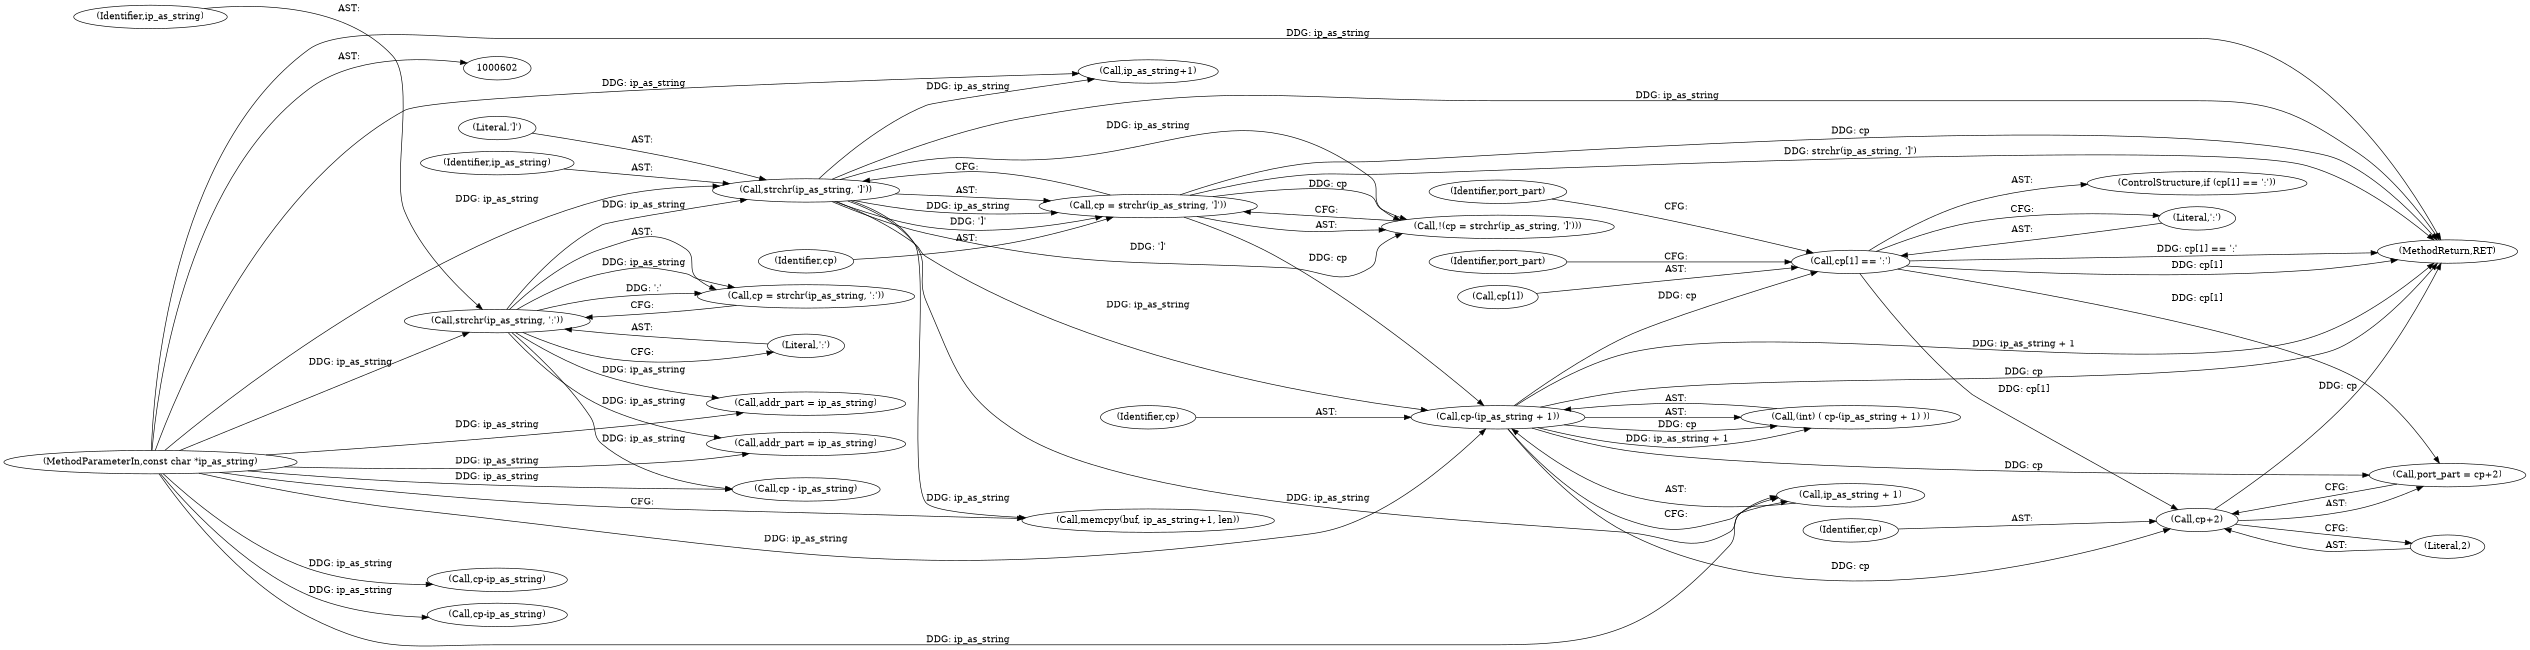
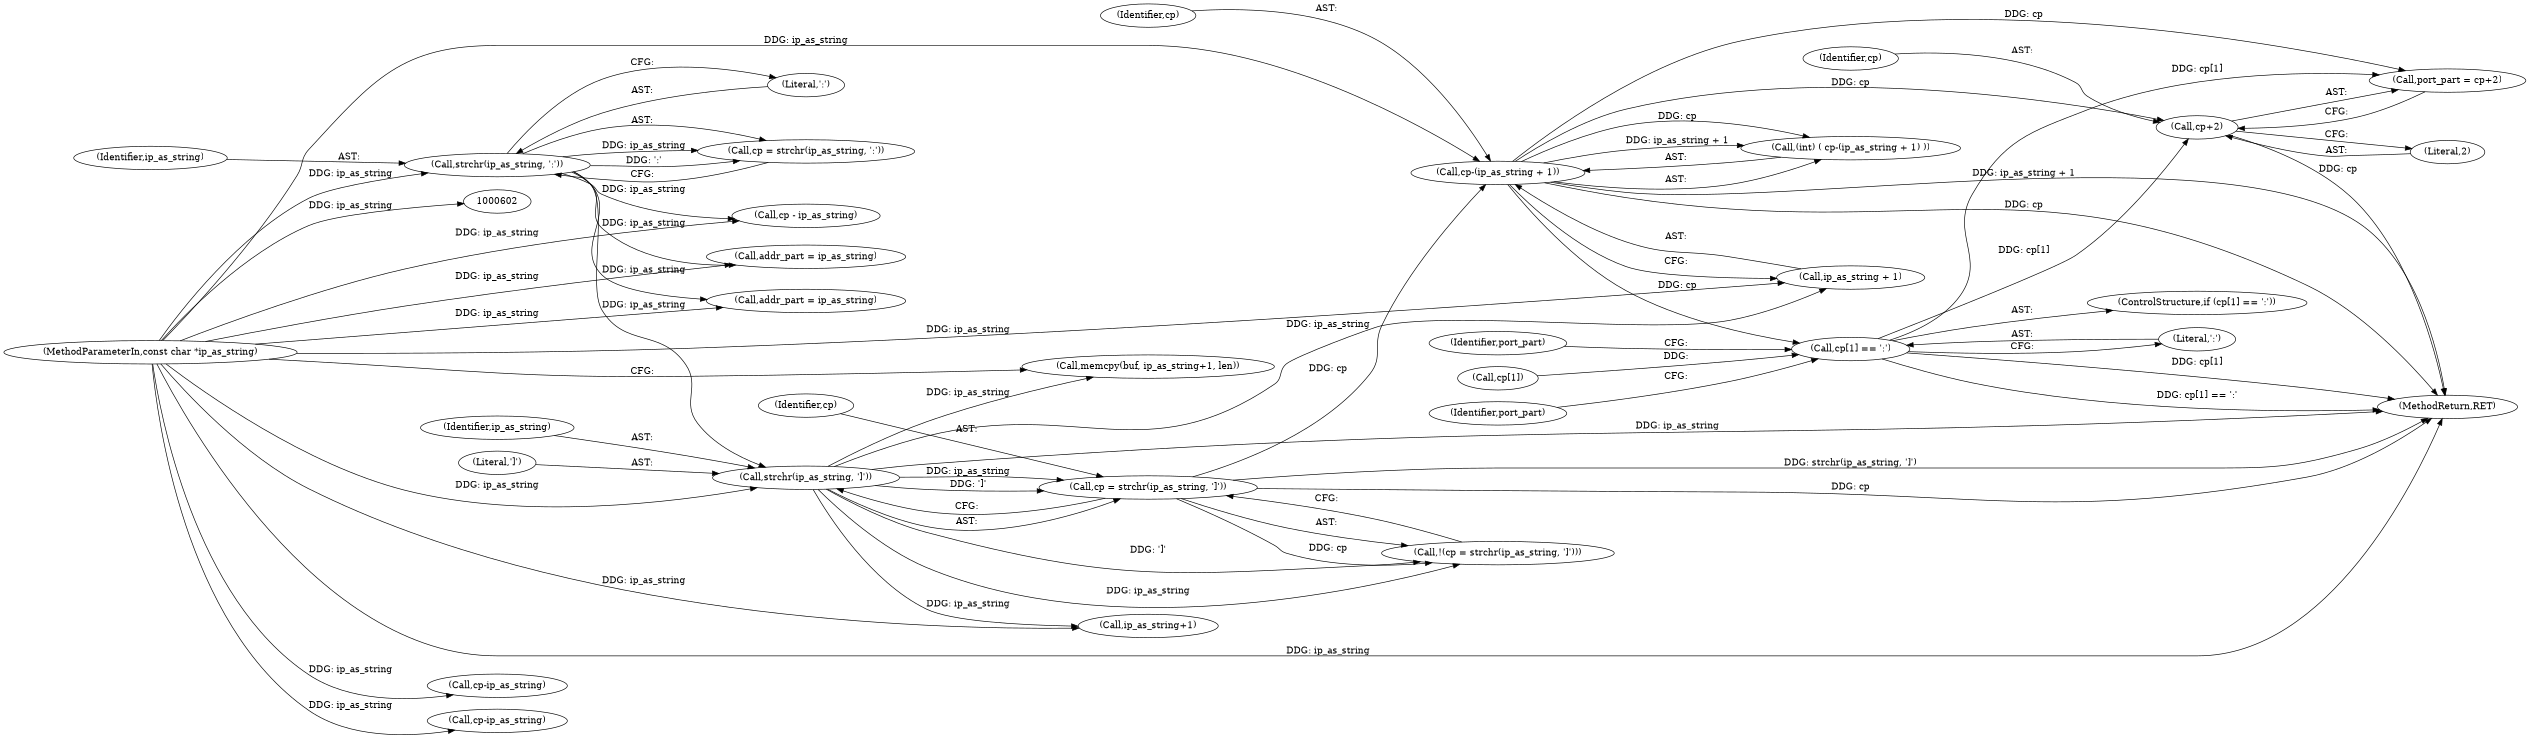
edge "(MethodParameterIn,const char *ip_as_string)" -> "1000602": label "AST: " -> "DDG: ip_as_string"
edge "(Call,cp[1])" -> "(Call,cp[1] == ':')": label "AST: " -> "DDG: "
edge "(Call,strchr(ip_as_string, ']'))" -> "(Call,cp-(ip_as_string + 1))": removed, label "DDG: ip_as_string"
